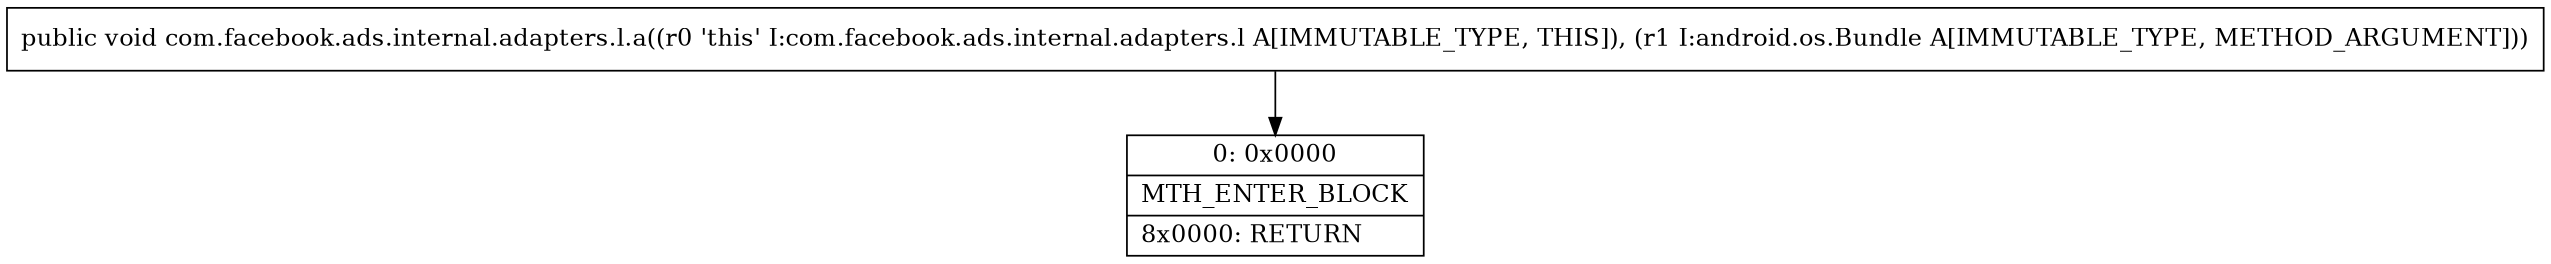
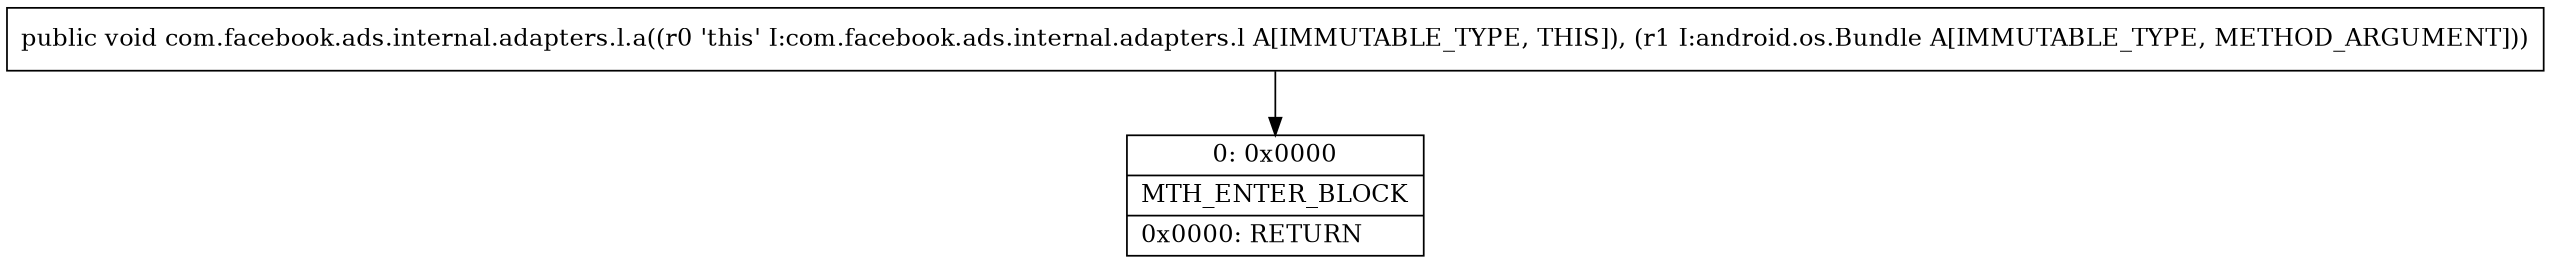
node "0: 0x0000": text "8x0000: RETURN" -> "0x0000: RETURN"
